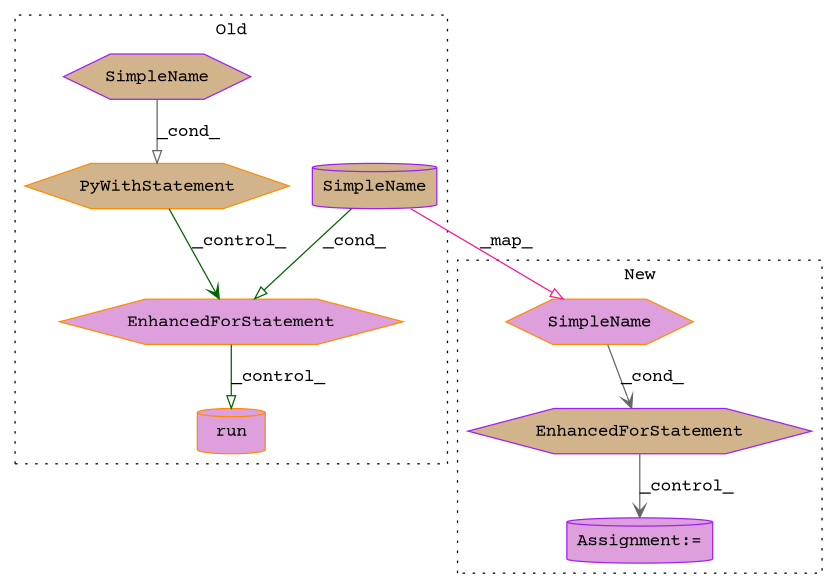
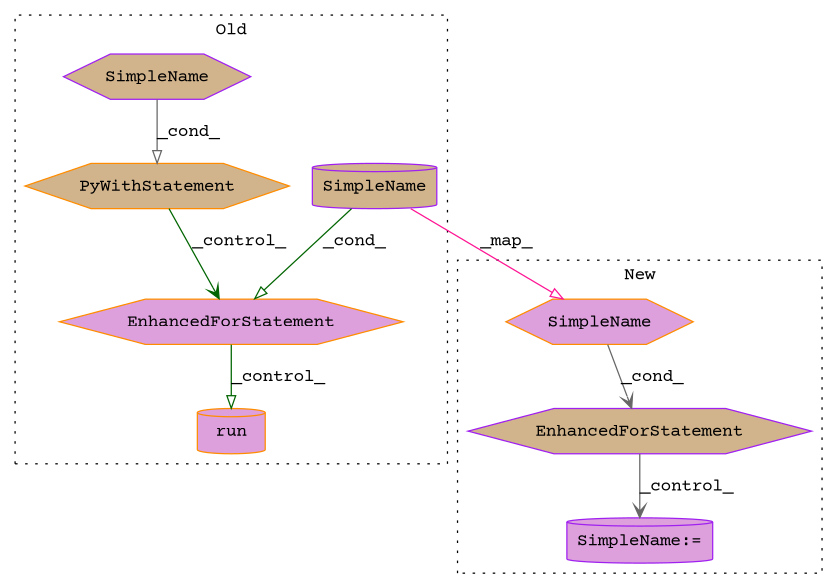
node "Assignment:=": label "Assignment:=" -> "SimpleName:="
